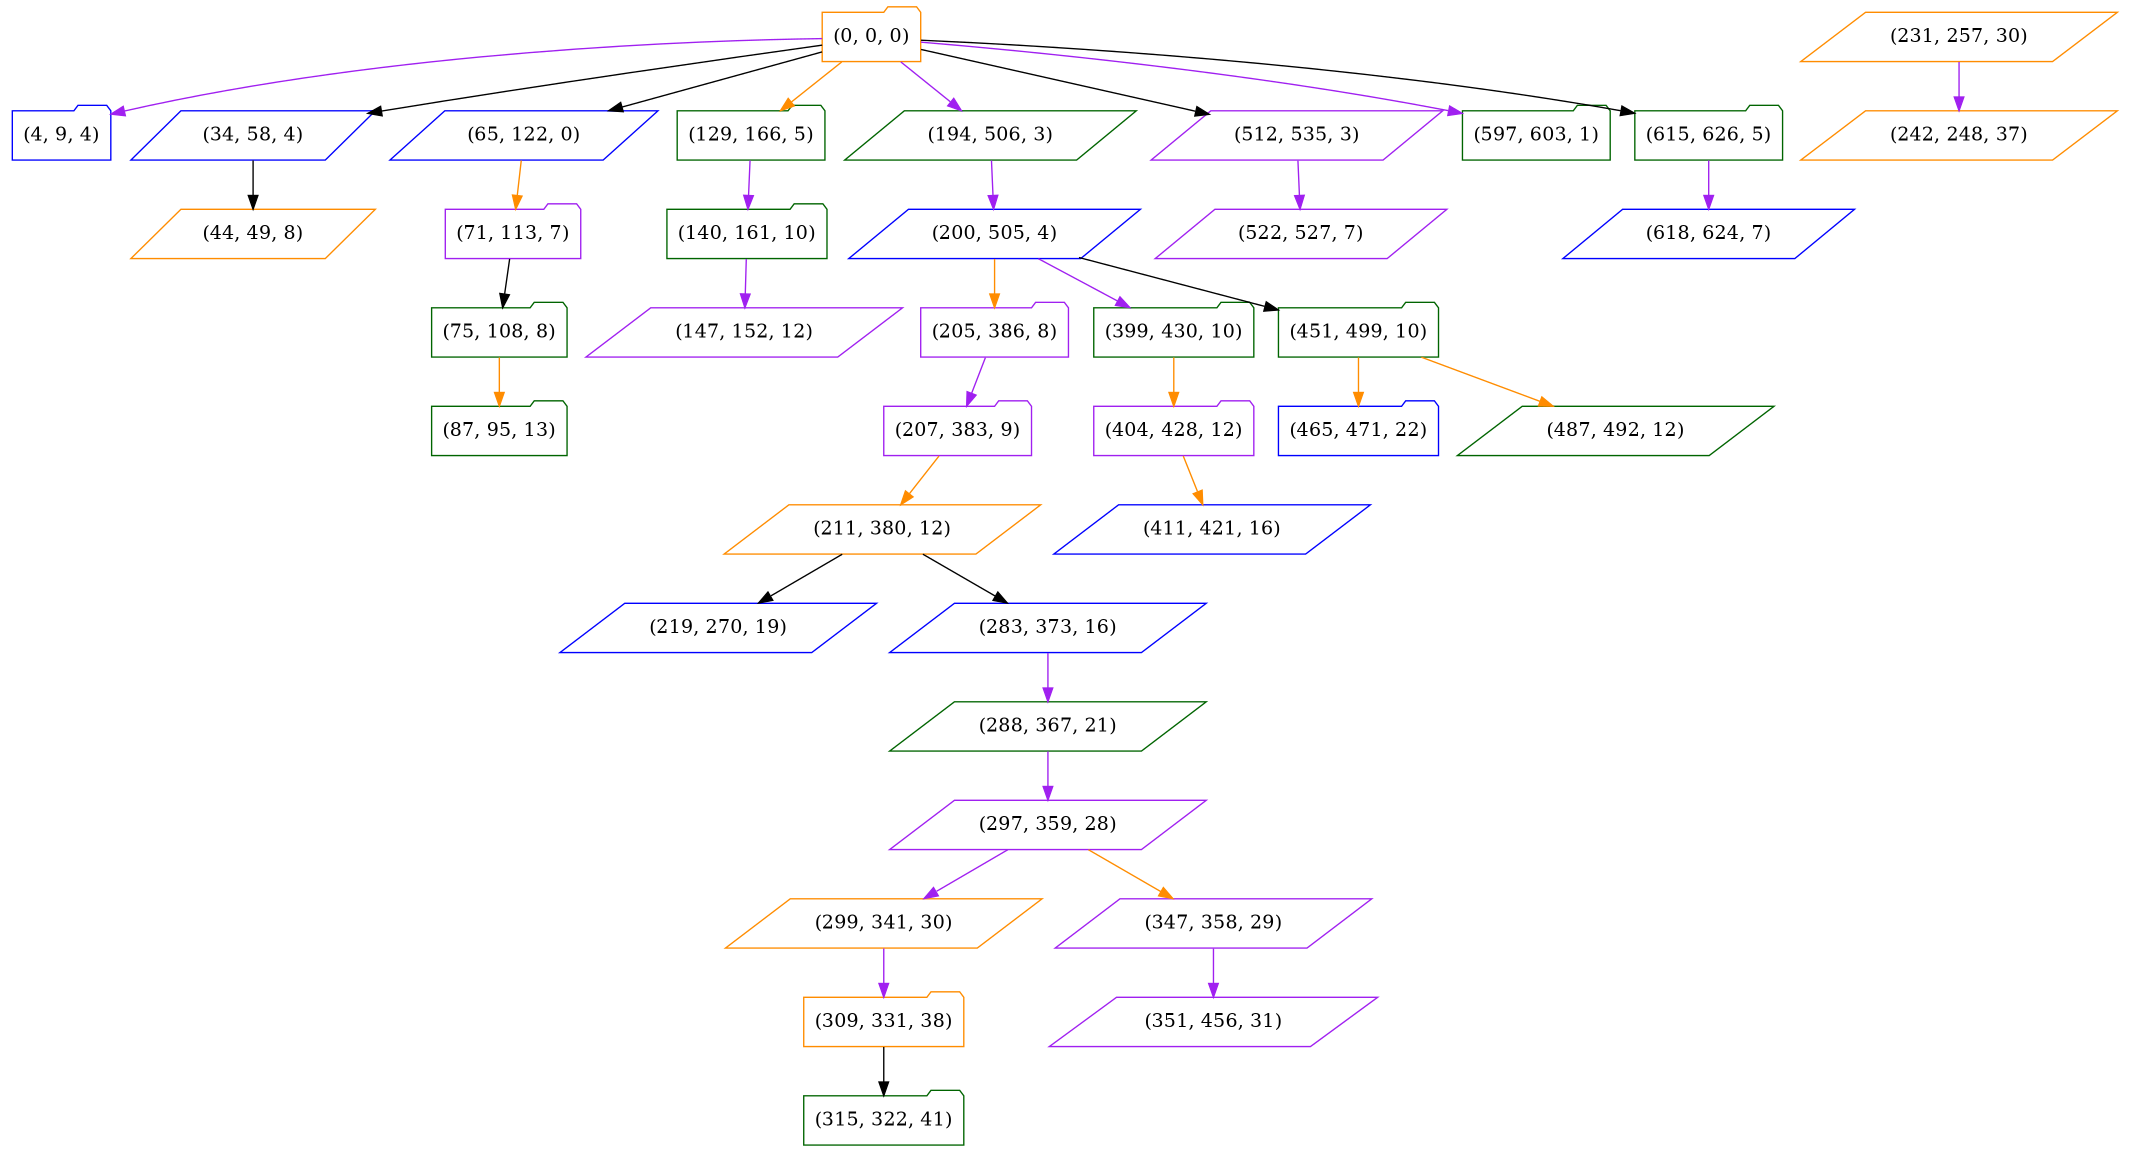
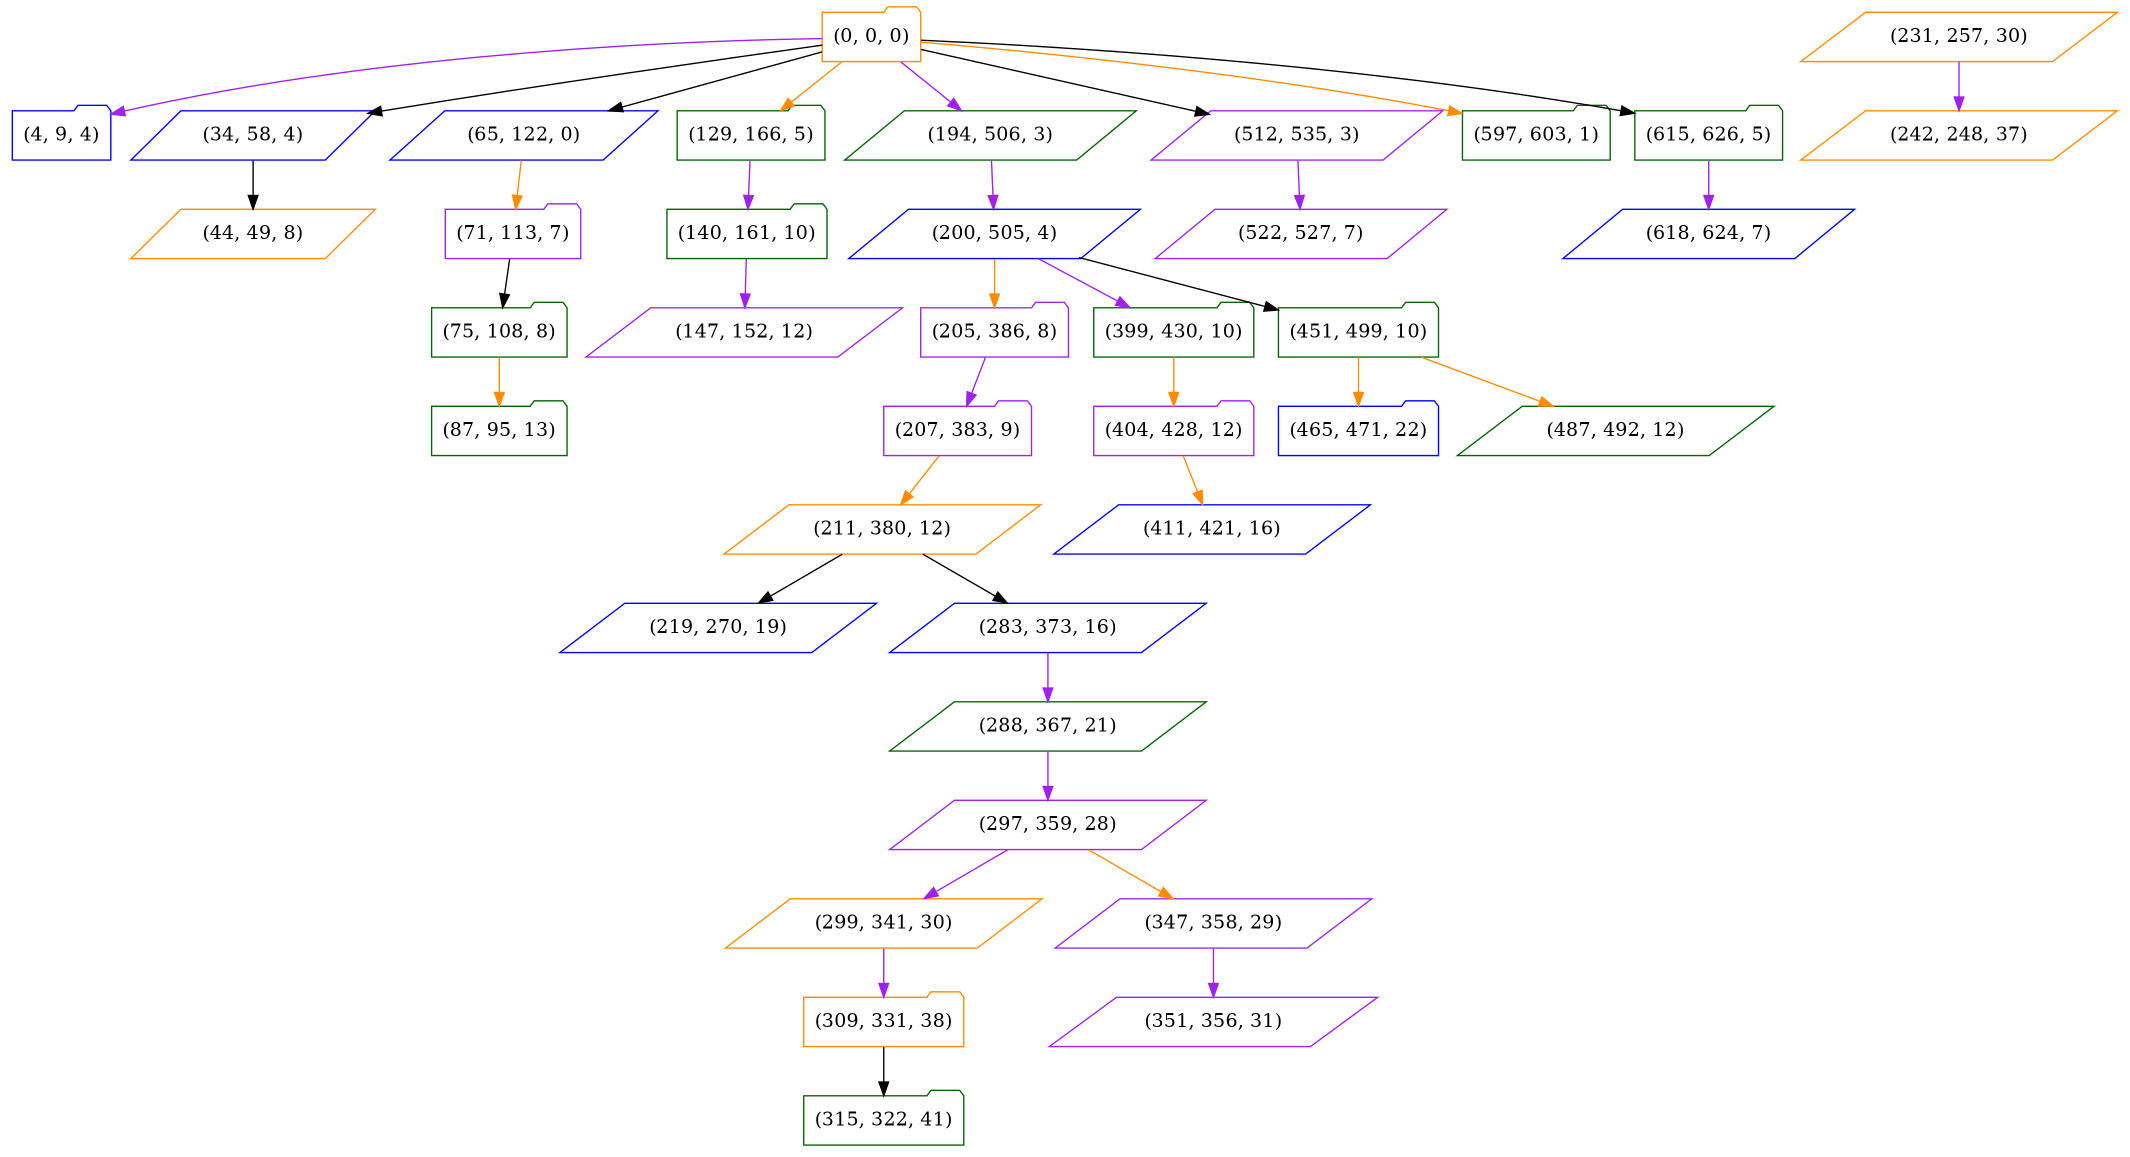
edge "(0, 0, 0)" -> "(597, 603, 1)": color purple -> darkorange
node "(351, 456, 31)": label "(351, 456, 31)" -> "(351, 356, 31)"
